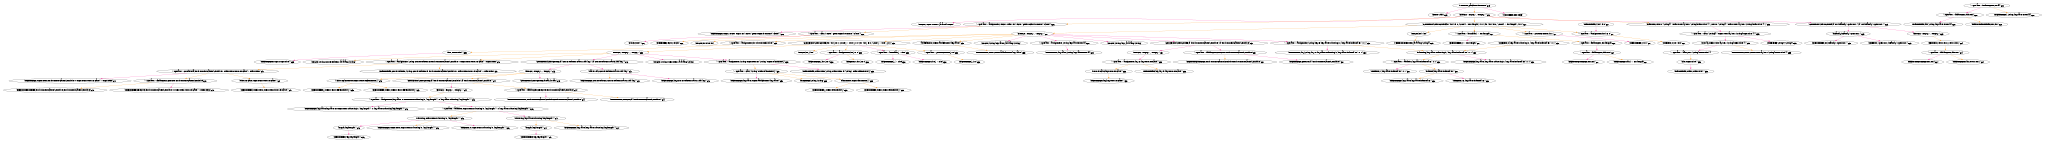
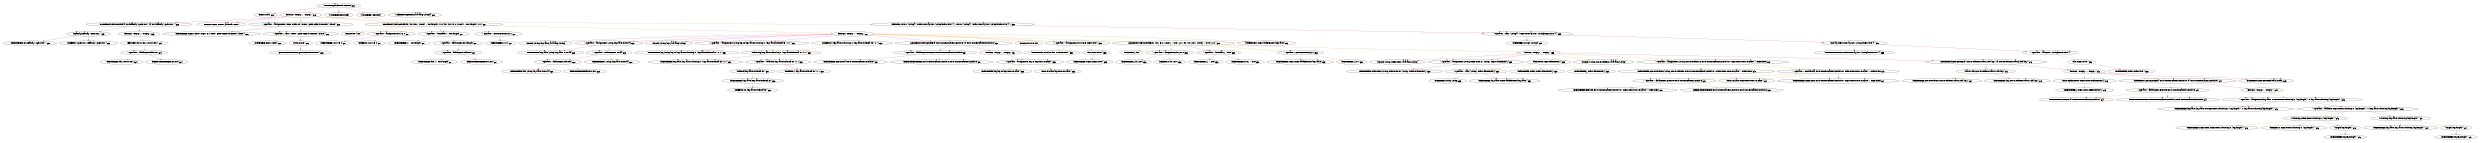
node "(MODIFIER,VIRTUAL)": added
edge "(IDENTIFIER,i,int i = 0)" -> "(<operator>.assignment,int i = 0)": reversed
edge "(LOCAL,int i: int)" -> "(METHOD_RETURN,java.lang.String[])": now "(METHOD,patchEnvironment)" -> "(METHOD_RETURN,java.lang.String[])"
edge "(<operator>.assignment,String keyValue = env[i])" -> "(<operator>.indexAccess,env[i])": added
edge "(addElement,osEnv.addElement(keyValue))" -> "(IDENTIFIER,osEnv,osEnv.addElement(keyValue))": now "(<operator>.postIncrement,j++)" -> "(IDENTIFIER,osEnv,osEnv.addElement(keyValue))"
node "(getProcEnvironment,getProcEnvironment())": added
node "(IDENTIFIER,size,int size = osEnv.size())": added
edge "(<operator>.cast,(String) osEnv.elementAt(j))" -> "(elementAt,osEnv.elementAt(j))": reversed
edge "(indexOf,keyValue.indexOf('='))" -> "(LITERAL,'=',keyValue.indexOf('='))": now "(IDENTIFIER,keyValue,keyValue.indexOf('='))" -> "(LITERAL,'=',keyValue.indexOf('='))"
node "(IDENTIFIER,key,key.toLowerCase())": removed
node "(IDENTIFIER,osEnvItem,osEnvItem.toLowerCase())": removed
node "(IDENTIFIER,osEnv,osEnv.removeElementAt(j))": removed
